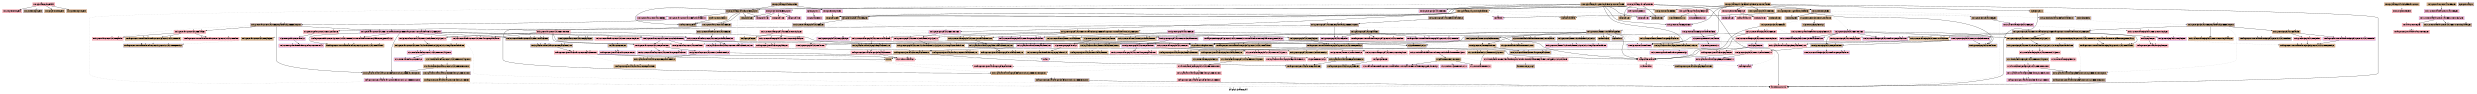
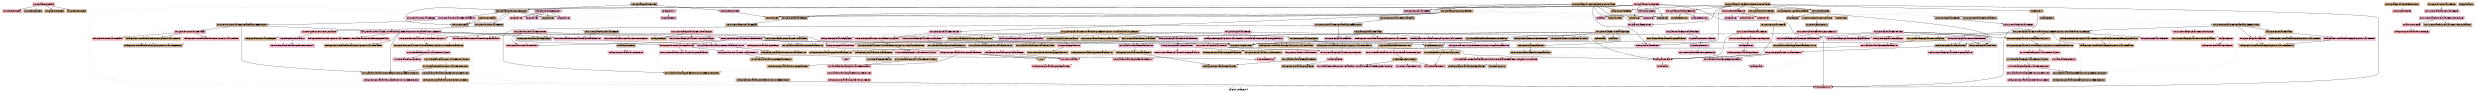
edge "_ZNSt6vectorI5TupleSaIS0_EE12emplace_backIJS0_EEERS0_DpOT_" -> "_ZNSt12_Vector_baseI5TupleSaIS0_EE17_Vector_impl_dataC2Ev": now "_ZNSt6vectorI5TupleSaIS0_EE12emplace_backIJS0_EEERS0_DpOT_" -> "_ZNSt6vectorI5TupleSaIS0_EE3endEv"
edge "_ZNSt6vectorImSaImEE17_M_default_appendEm" -> "__clang_call_terminate": style bold -> dotted
edge "_ZN9__gnu_cxx13new_allocatorI9MC_VectorE8allocateEmPKv" -> "_ZNK9__gnu_cxx13new_allocatorI9MC_VectorE8max_sizeEv": style dotted -> bold
